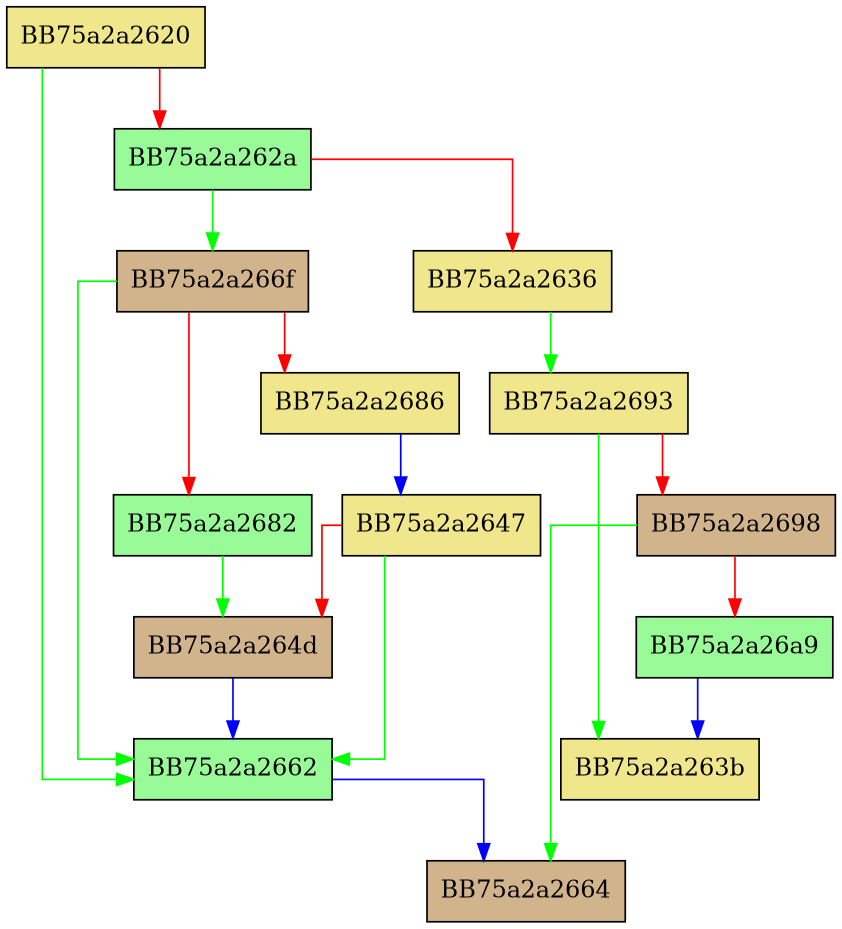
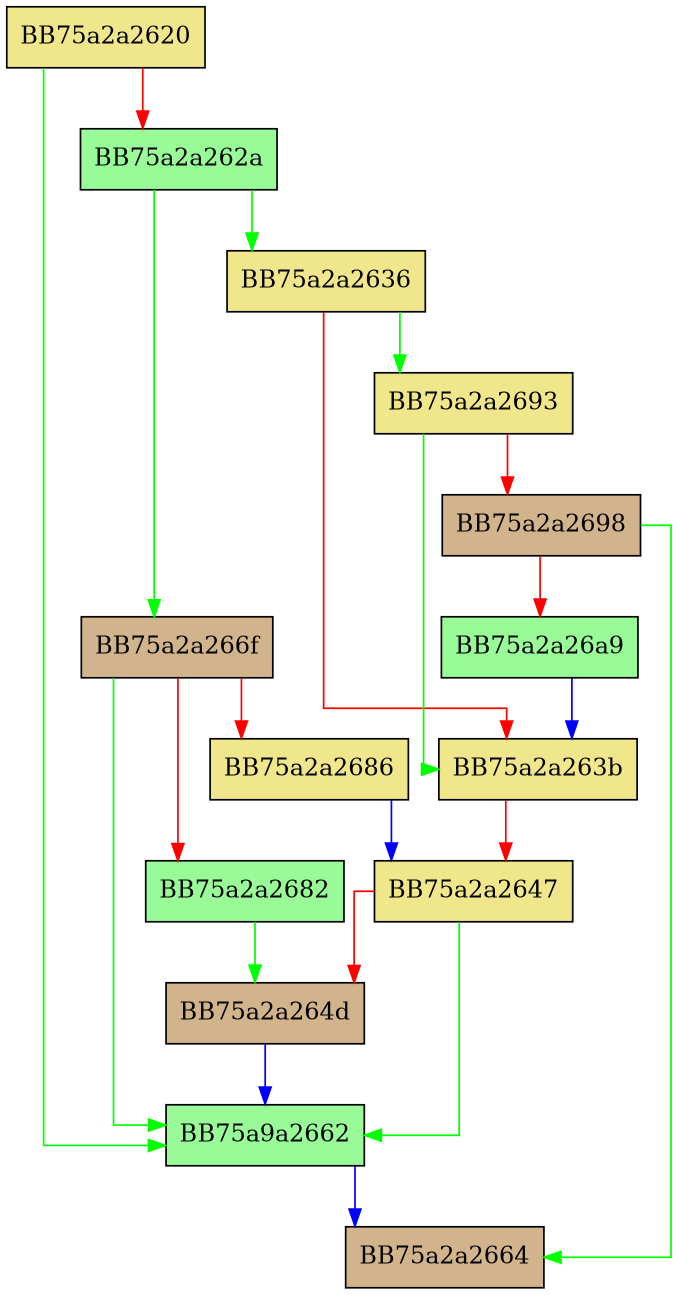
edge "BB75a2a262a" -> "BB75a2a2636": color red -> green
edge "BB75a2a2636" -> "BB75a2a263b": added
node "BB75a2a2662": label "BB75a2a2662" -> "BB75a9a2662"
edge "BB75a2a263b" -> "BB75a2a2647": added
